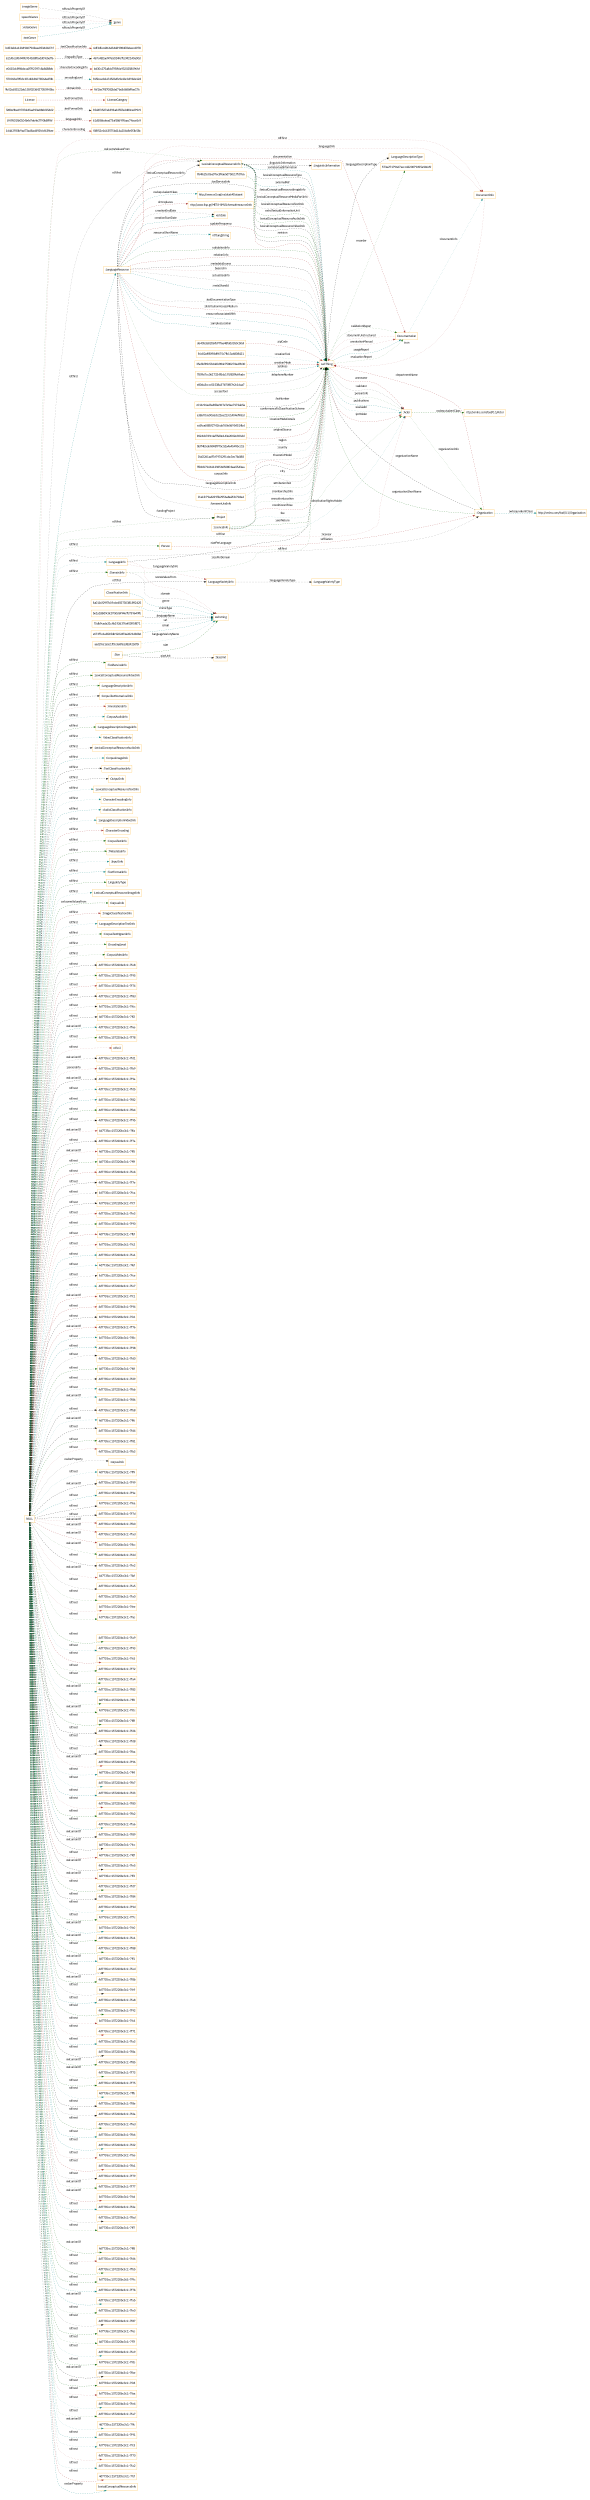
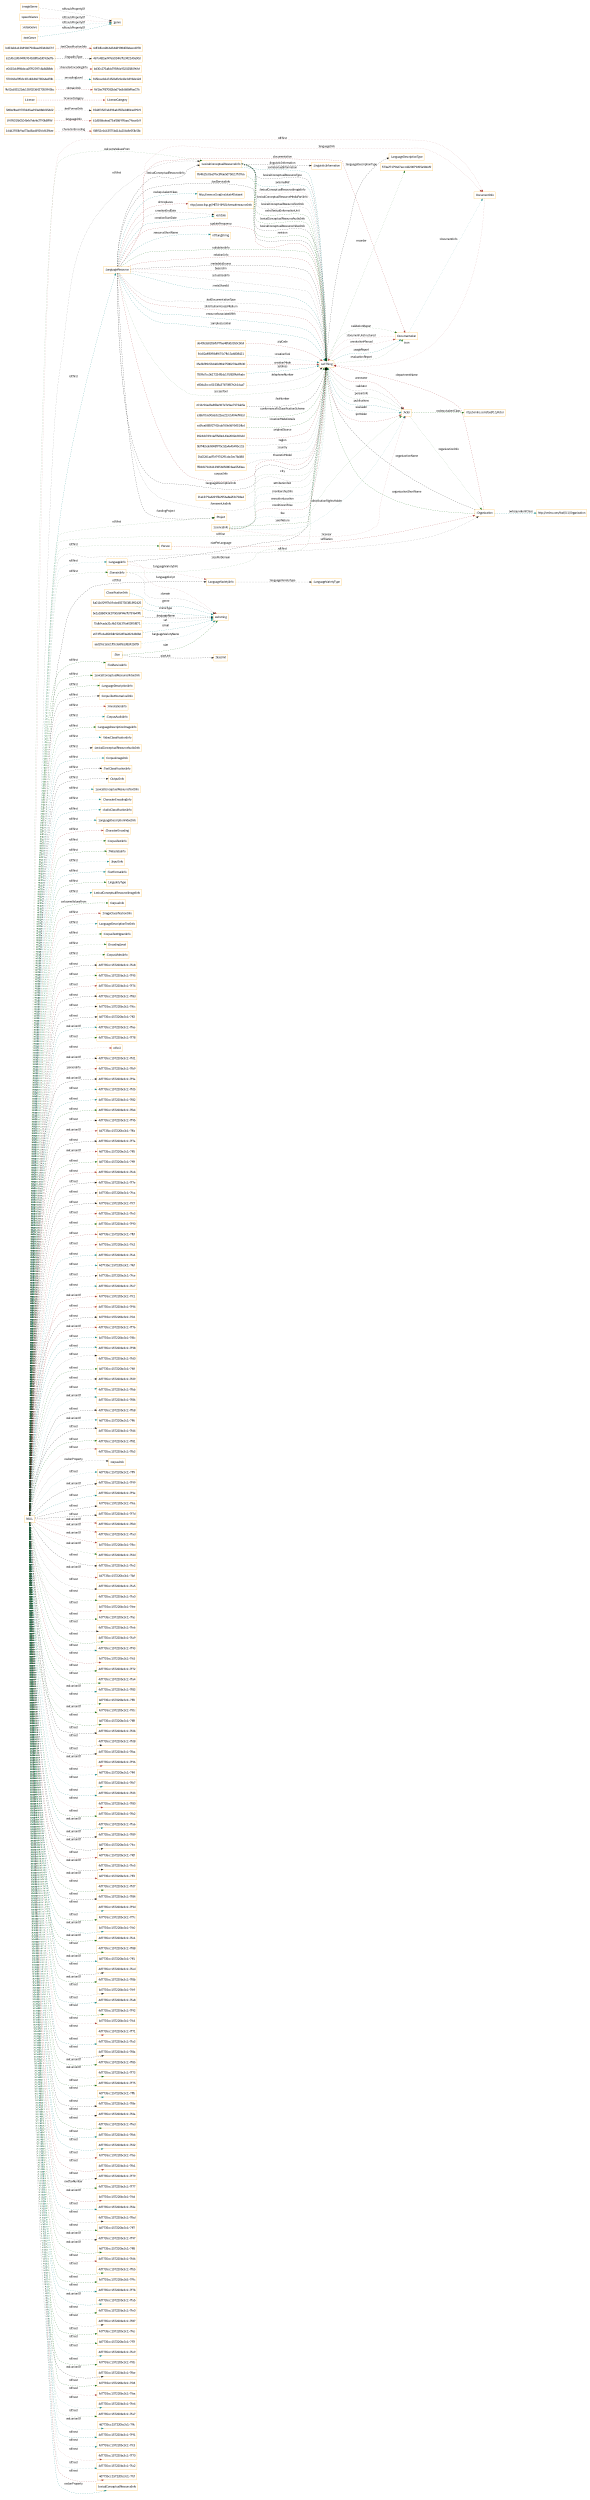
edge ":License" -> ":LicenseCategory": label ":textFormatInfo" -> ":licenseCategory"
edge ":LanguageInfo" -> "xsd:string": label ":someValuesFrom" -> ":languageScript"
node "4d7735cc:157220bc3c1:-7fe6": added
edge "NULL" -> "4d7735cc:157220bc3c1:-7fa6": label "rdf:rest" -> "owl:unionOf"
edge "NULL" -> "4d7735cc:157220bc3c1:-7f77": label "owl:unionOf" -> "owl:faxNumber"
node "4d7735cc:157220bc3c1:-7f97": added
